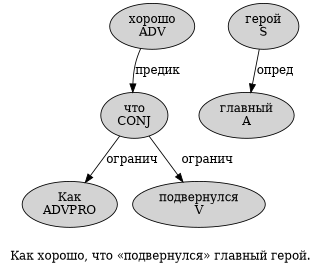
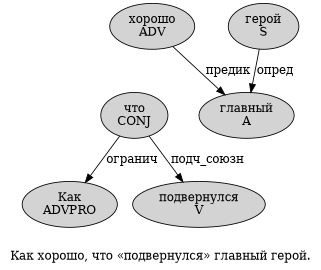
edge "хорошо ADV" -> "что CONJ": now "хорошо ADV" -> "главный A"
edge "что CONJ" -> "подвернулся V": label "огранич" -> "подч_союзн"
